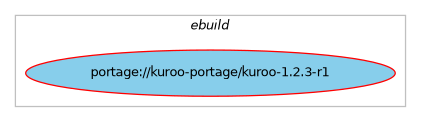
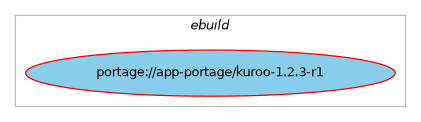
node "portage://kuroo-portage/kuroo-1.2.3-r1": label "portage://kuroo-portage/kuroo-1.2.3-r1" -> "portage://app-portage/kuroo-1.2.3-r1"
